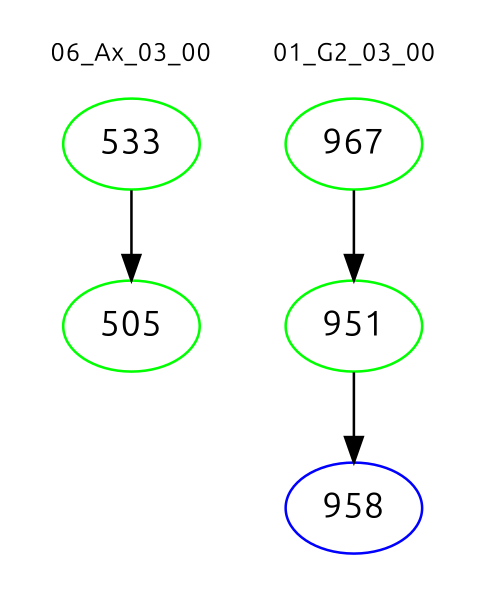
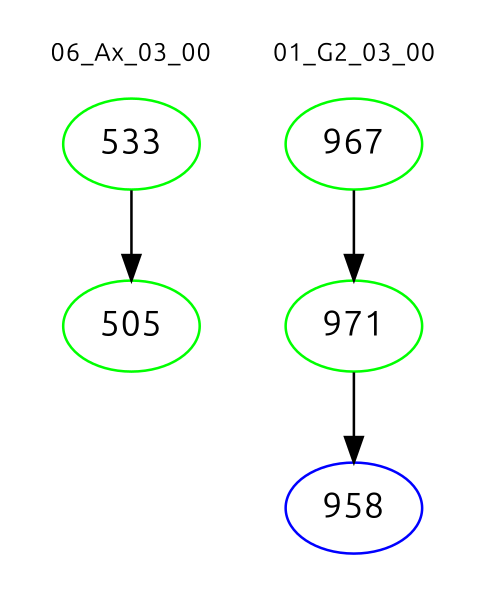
node "951": label "951" -> "971"
